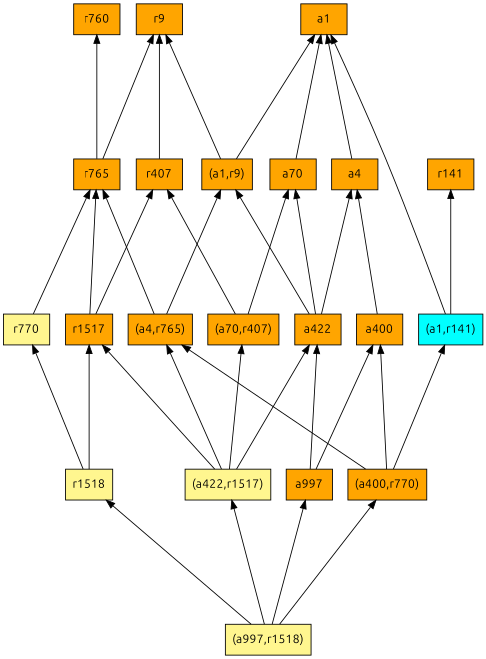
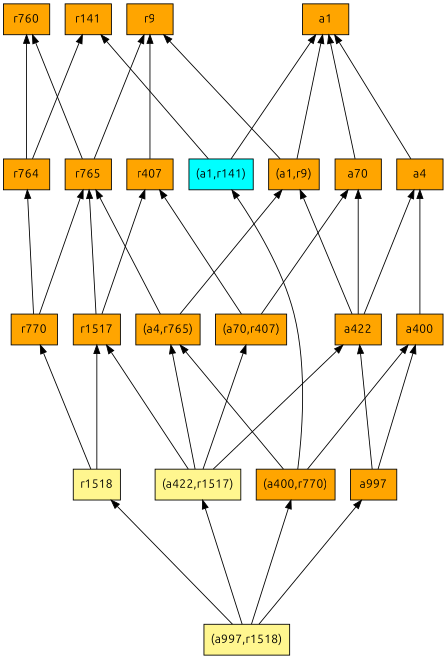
node "r764": added
node "r770": fillcolor khaki1 -> orange
